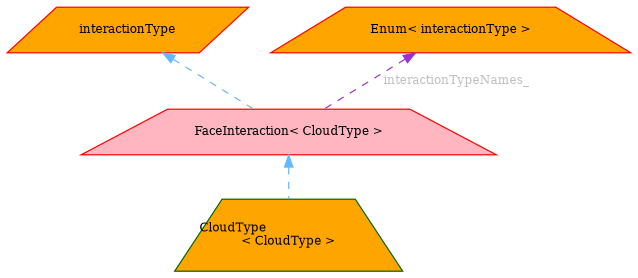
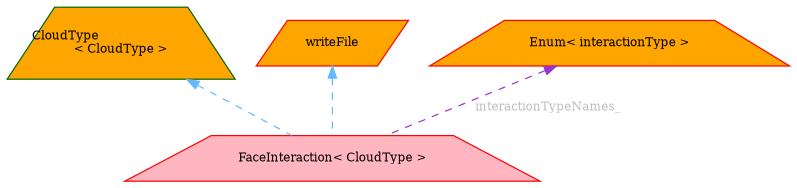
node "interactionType": label "interactionType" -> "writeFile"
edge "CloudType < CloudType >" -> "FaceInteraction< CloudType >": reversed
